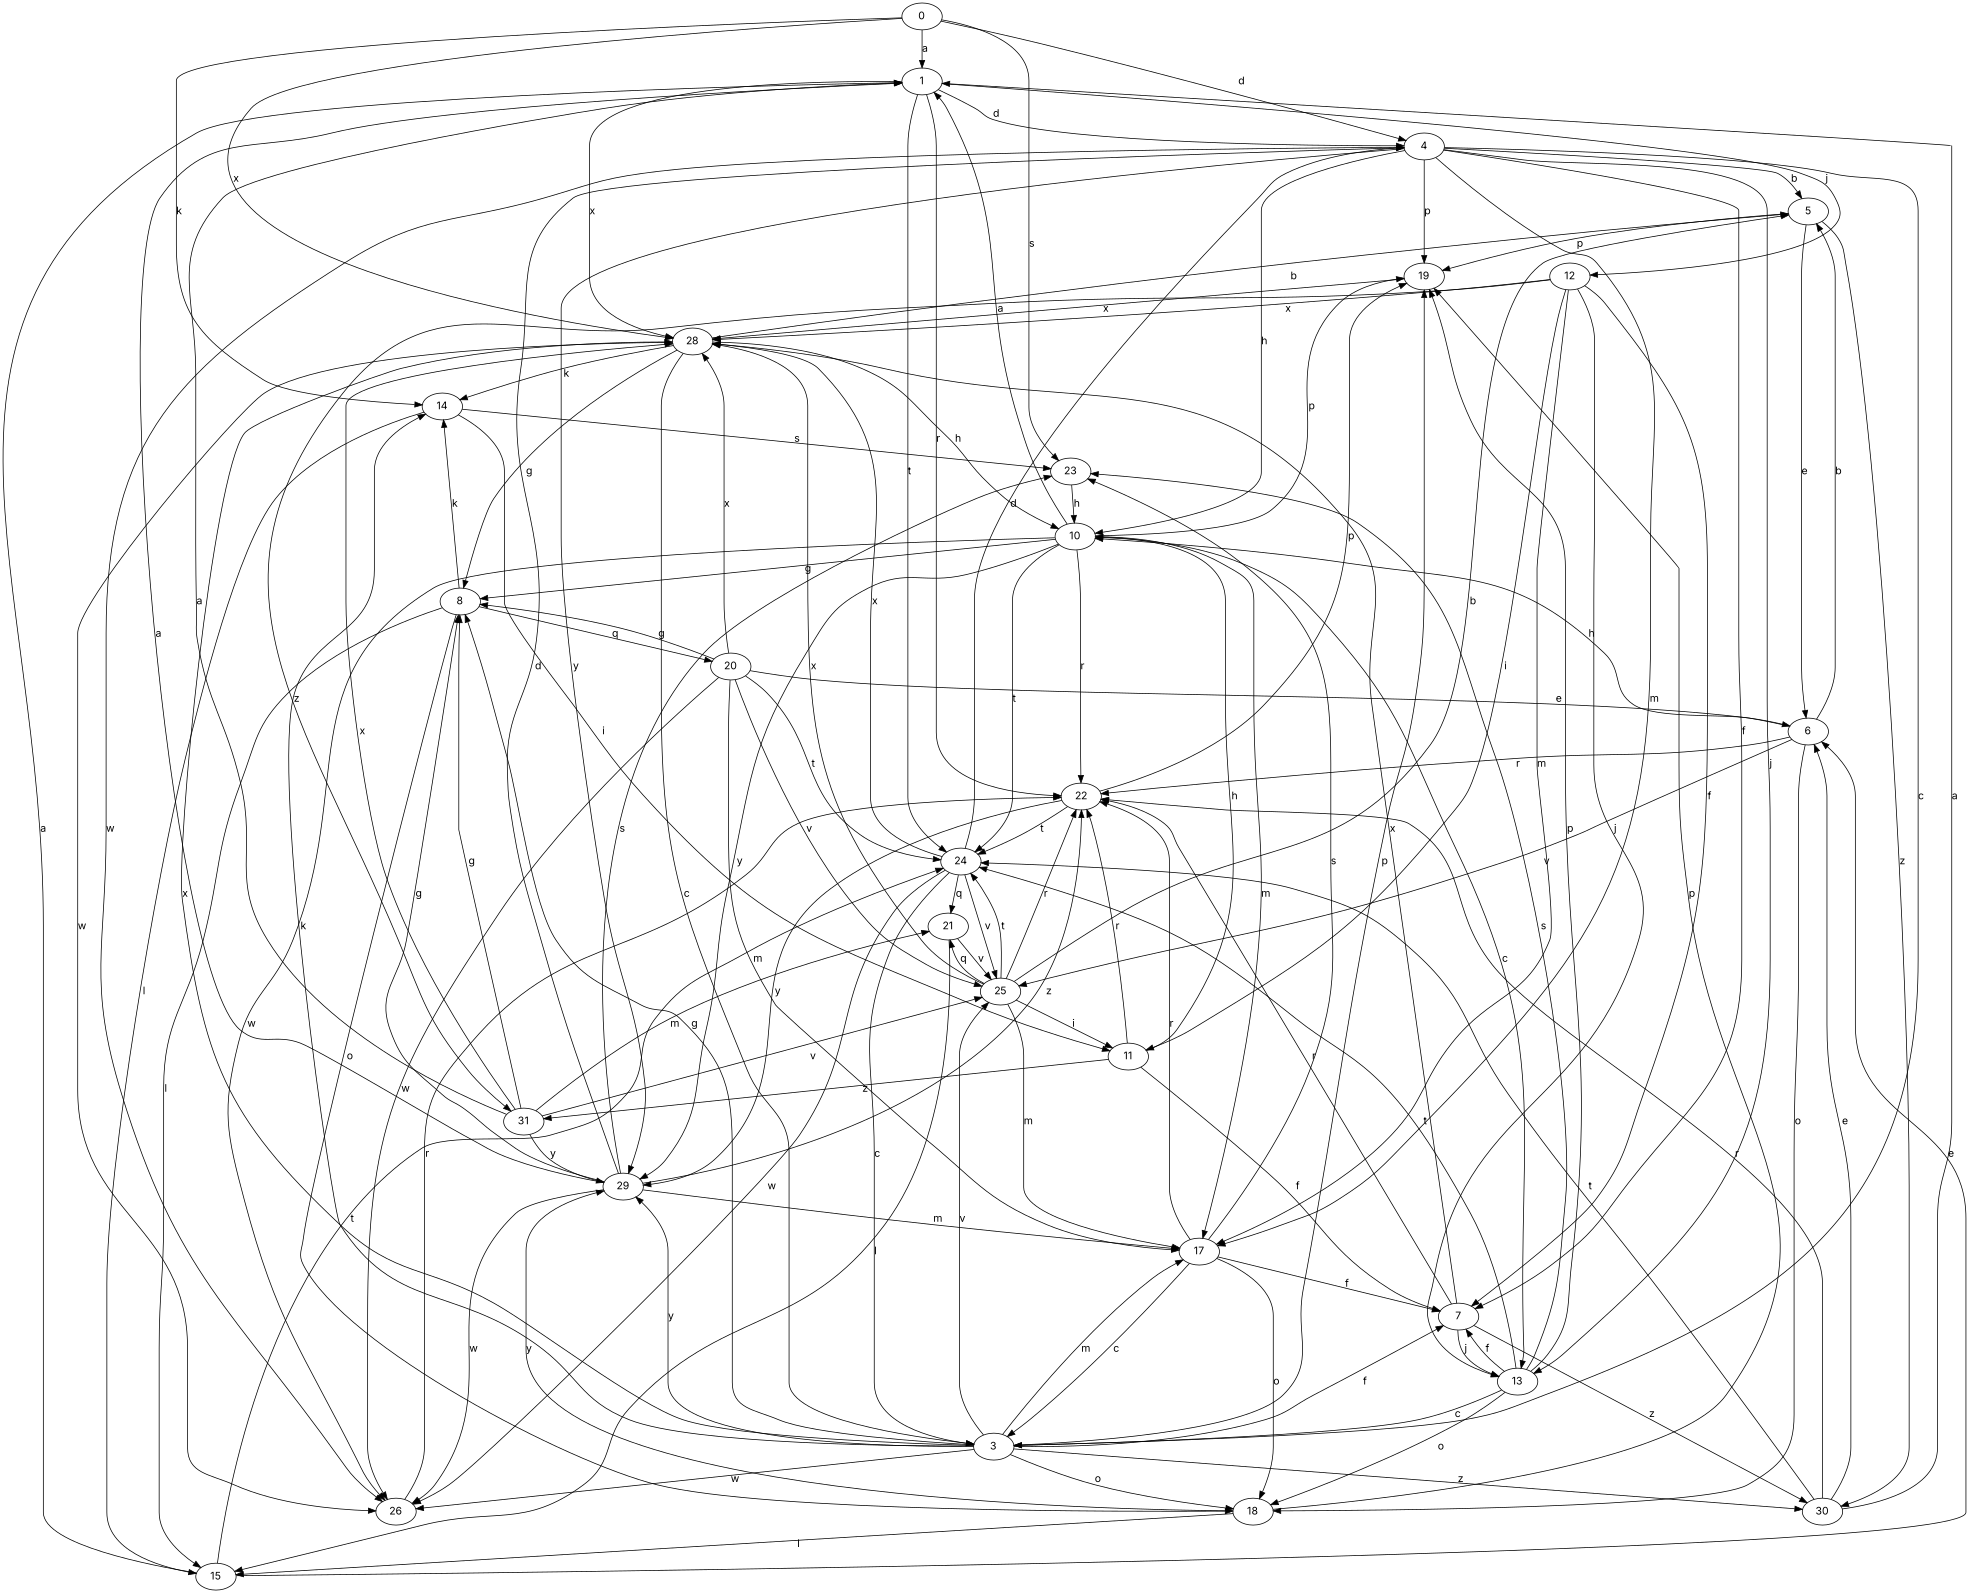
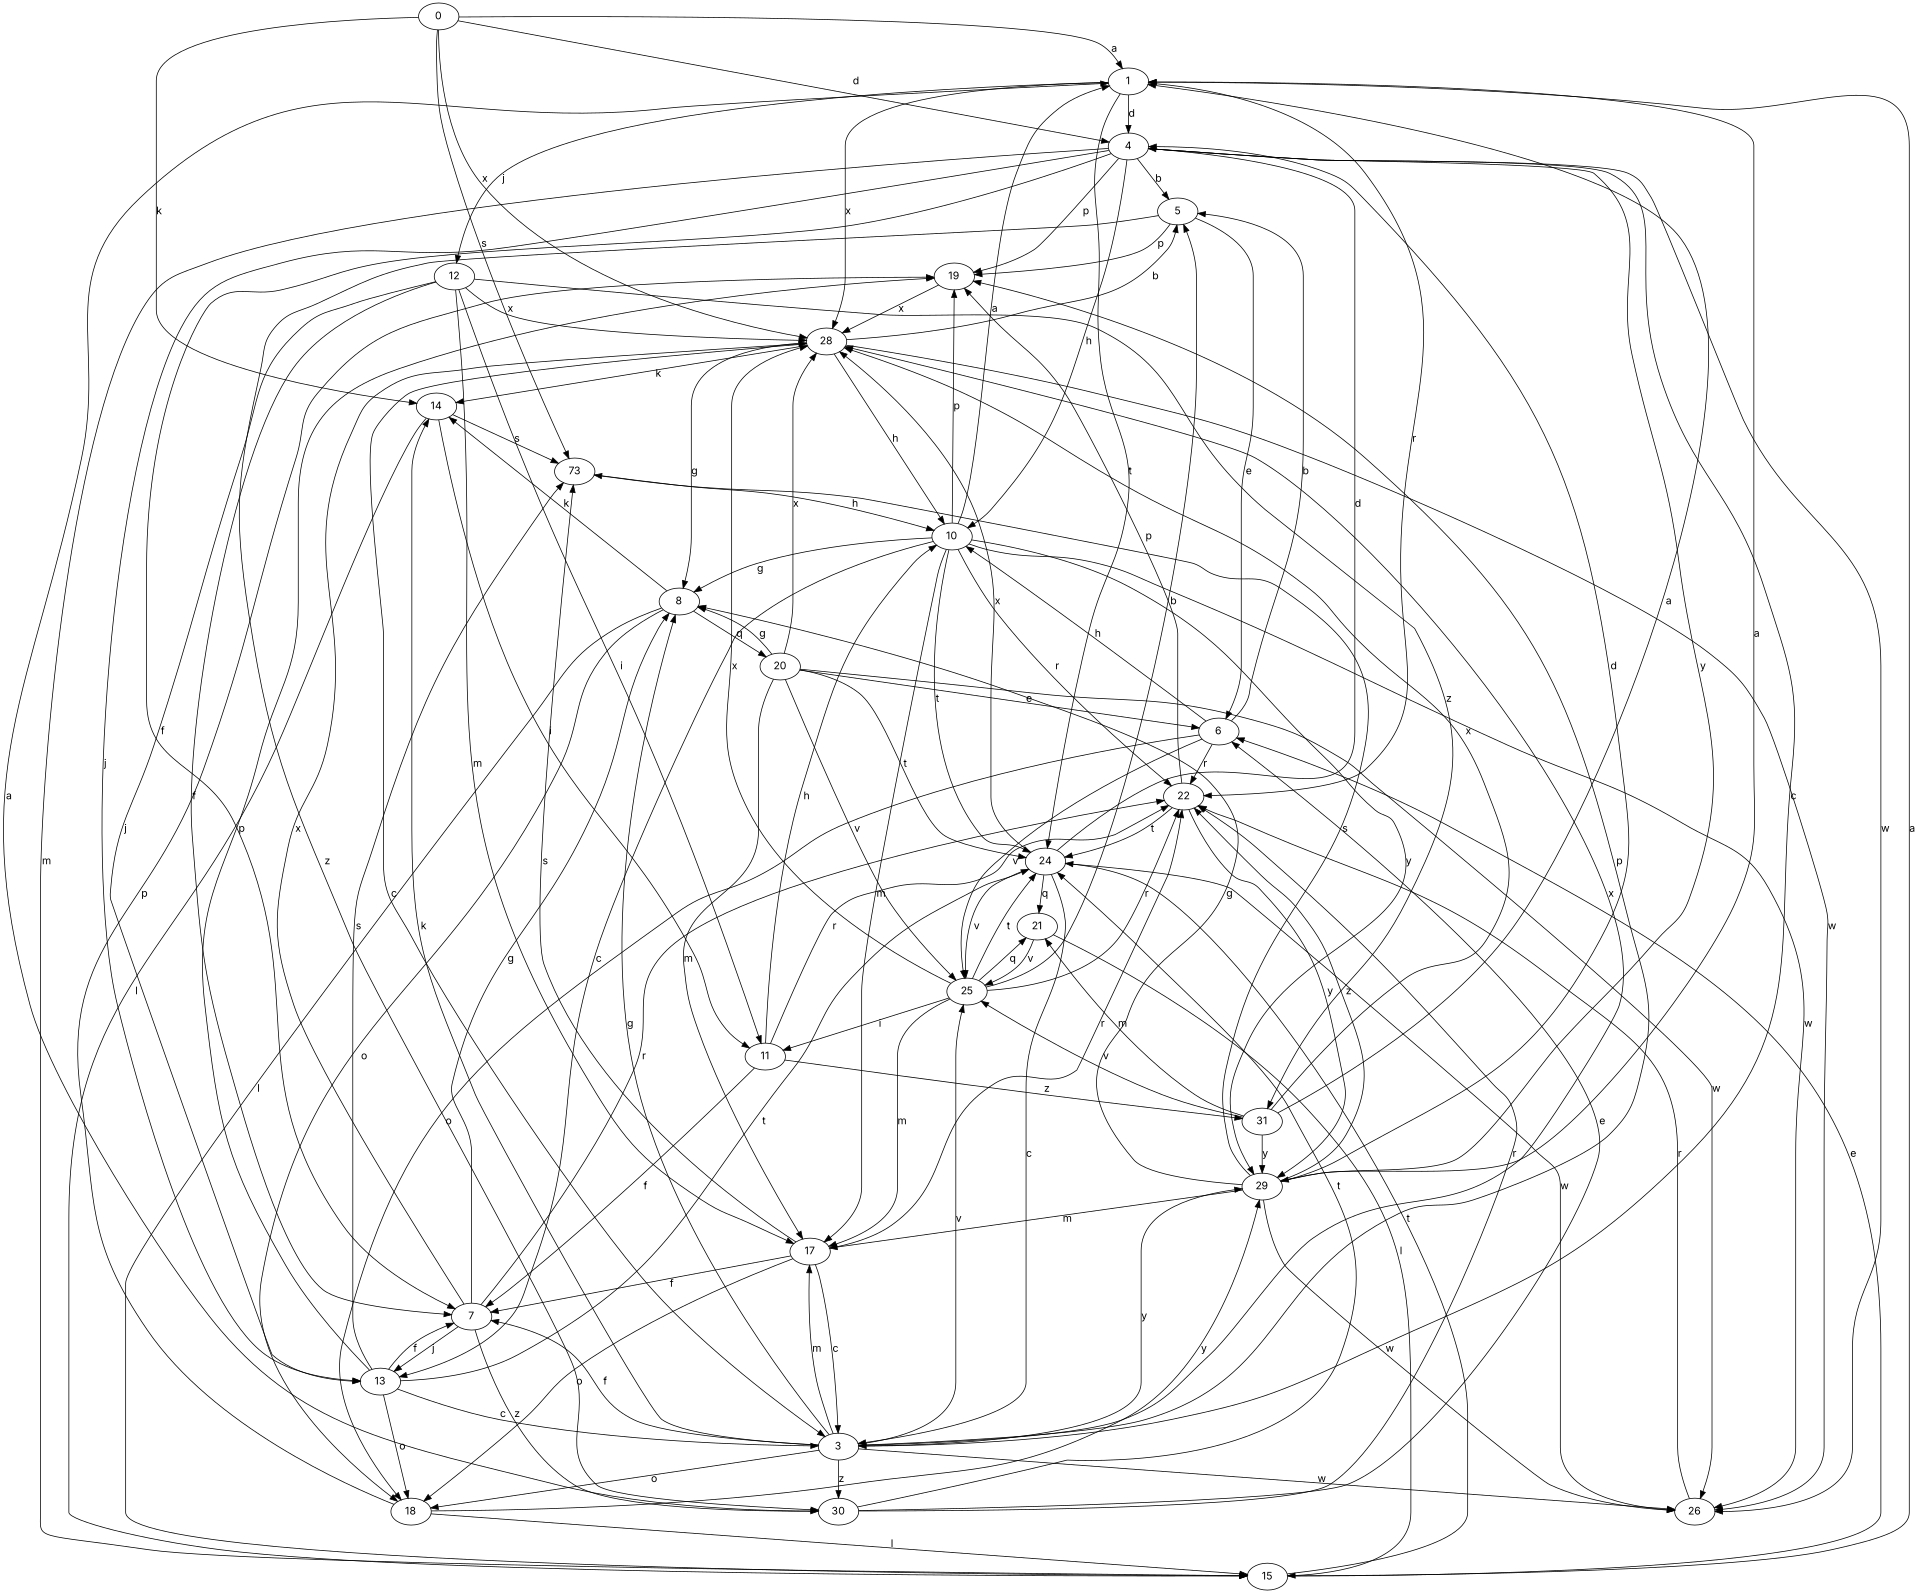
node "23": label "23" -> "73"
edge "4" -> "17": now "4" -> "15"
edge "31" -> "8": now "7" -> "8"
